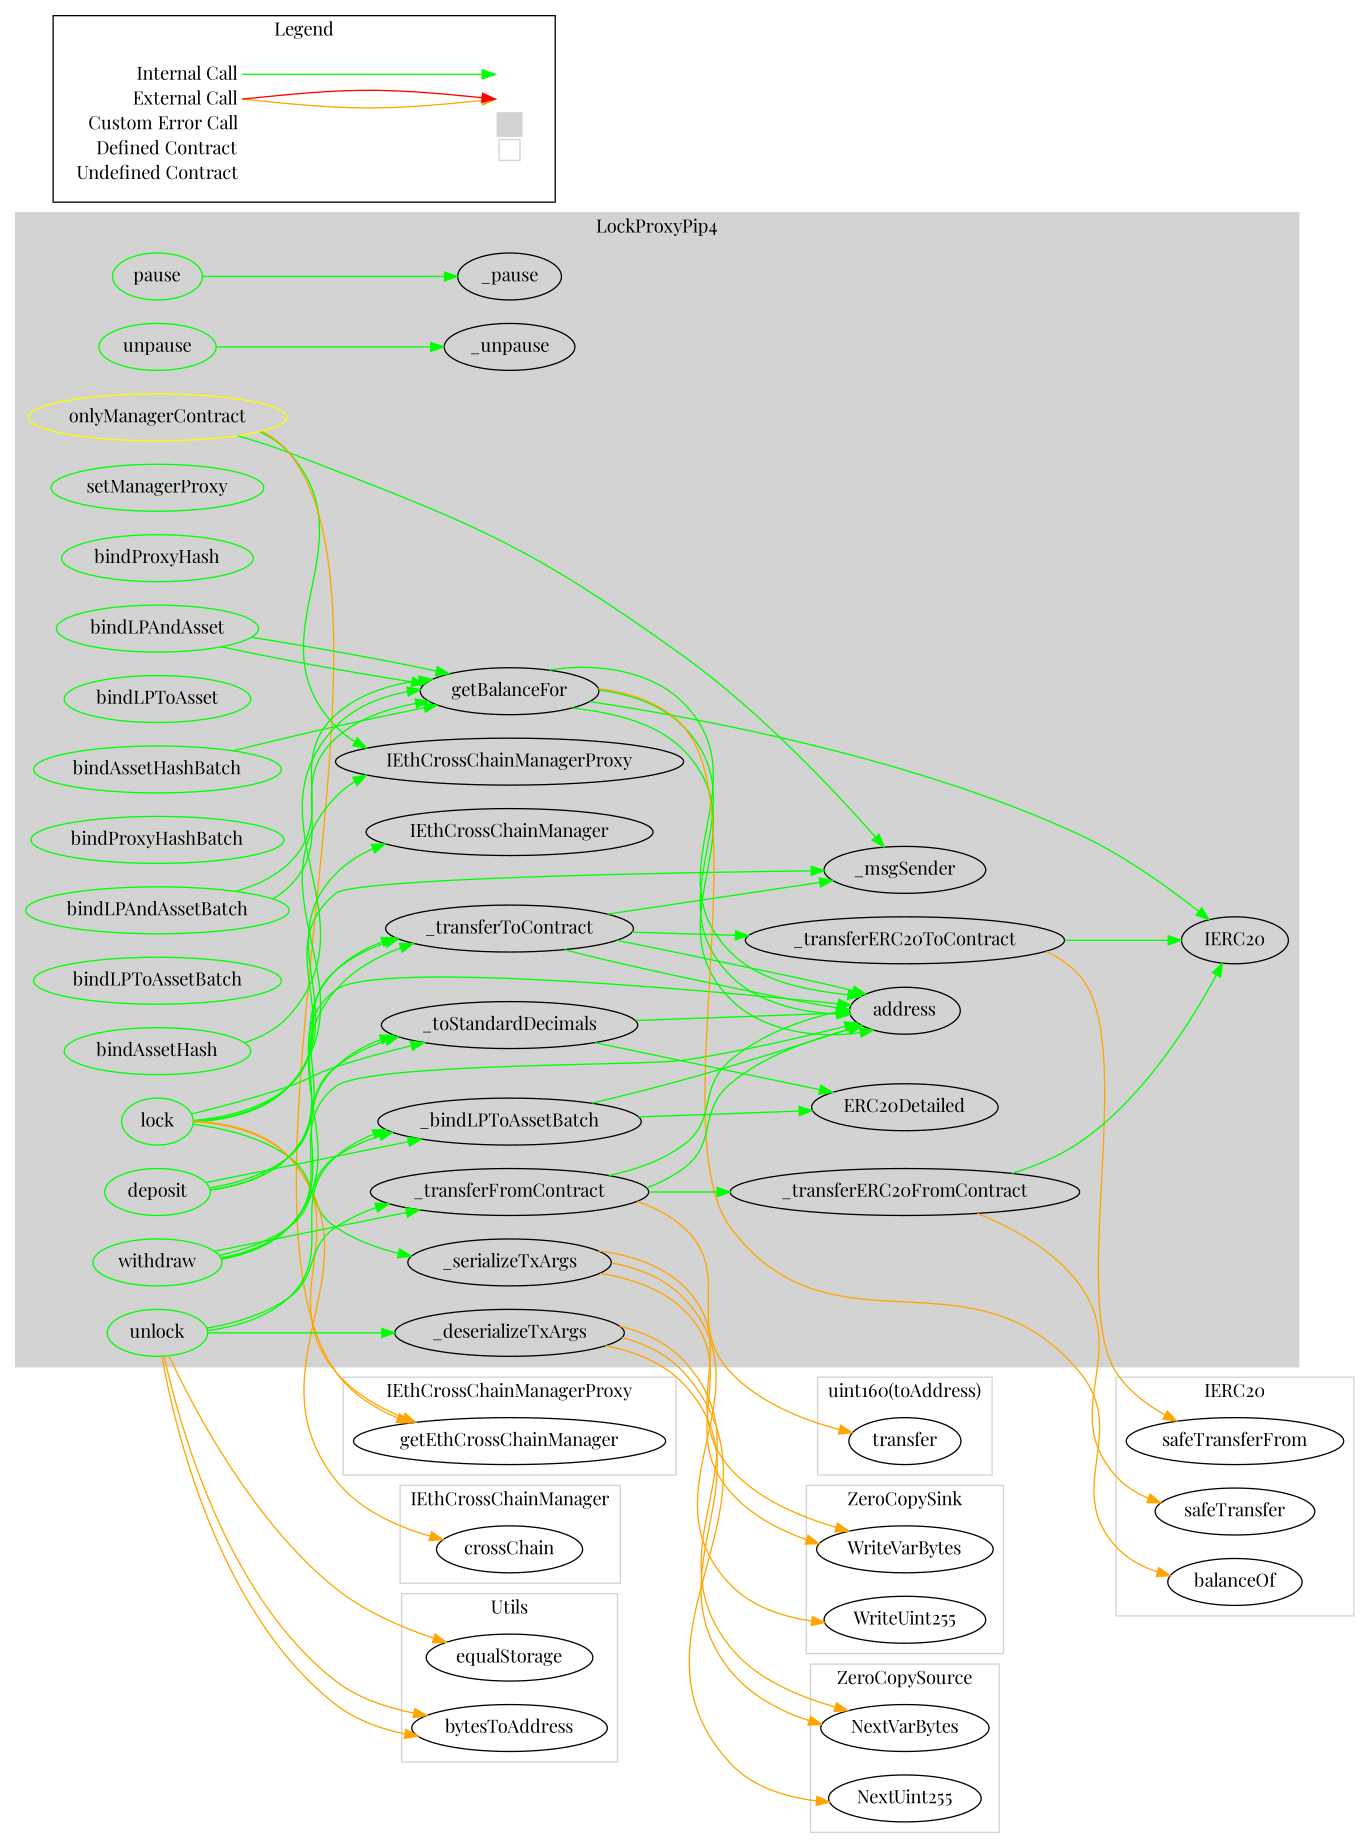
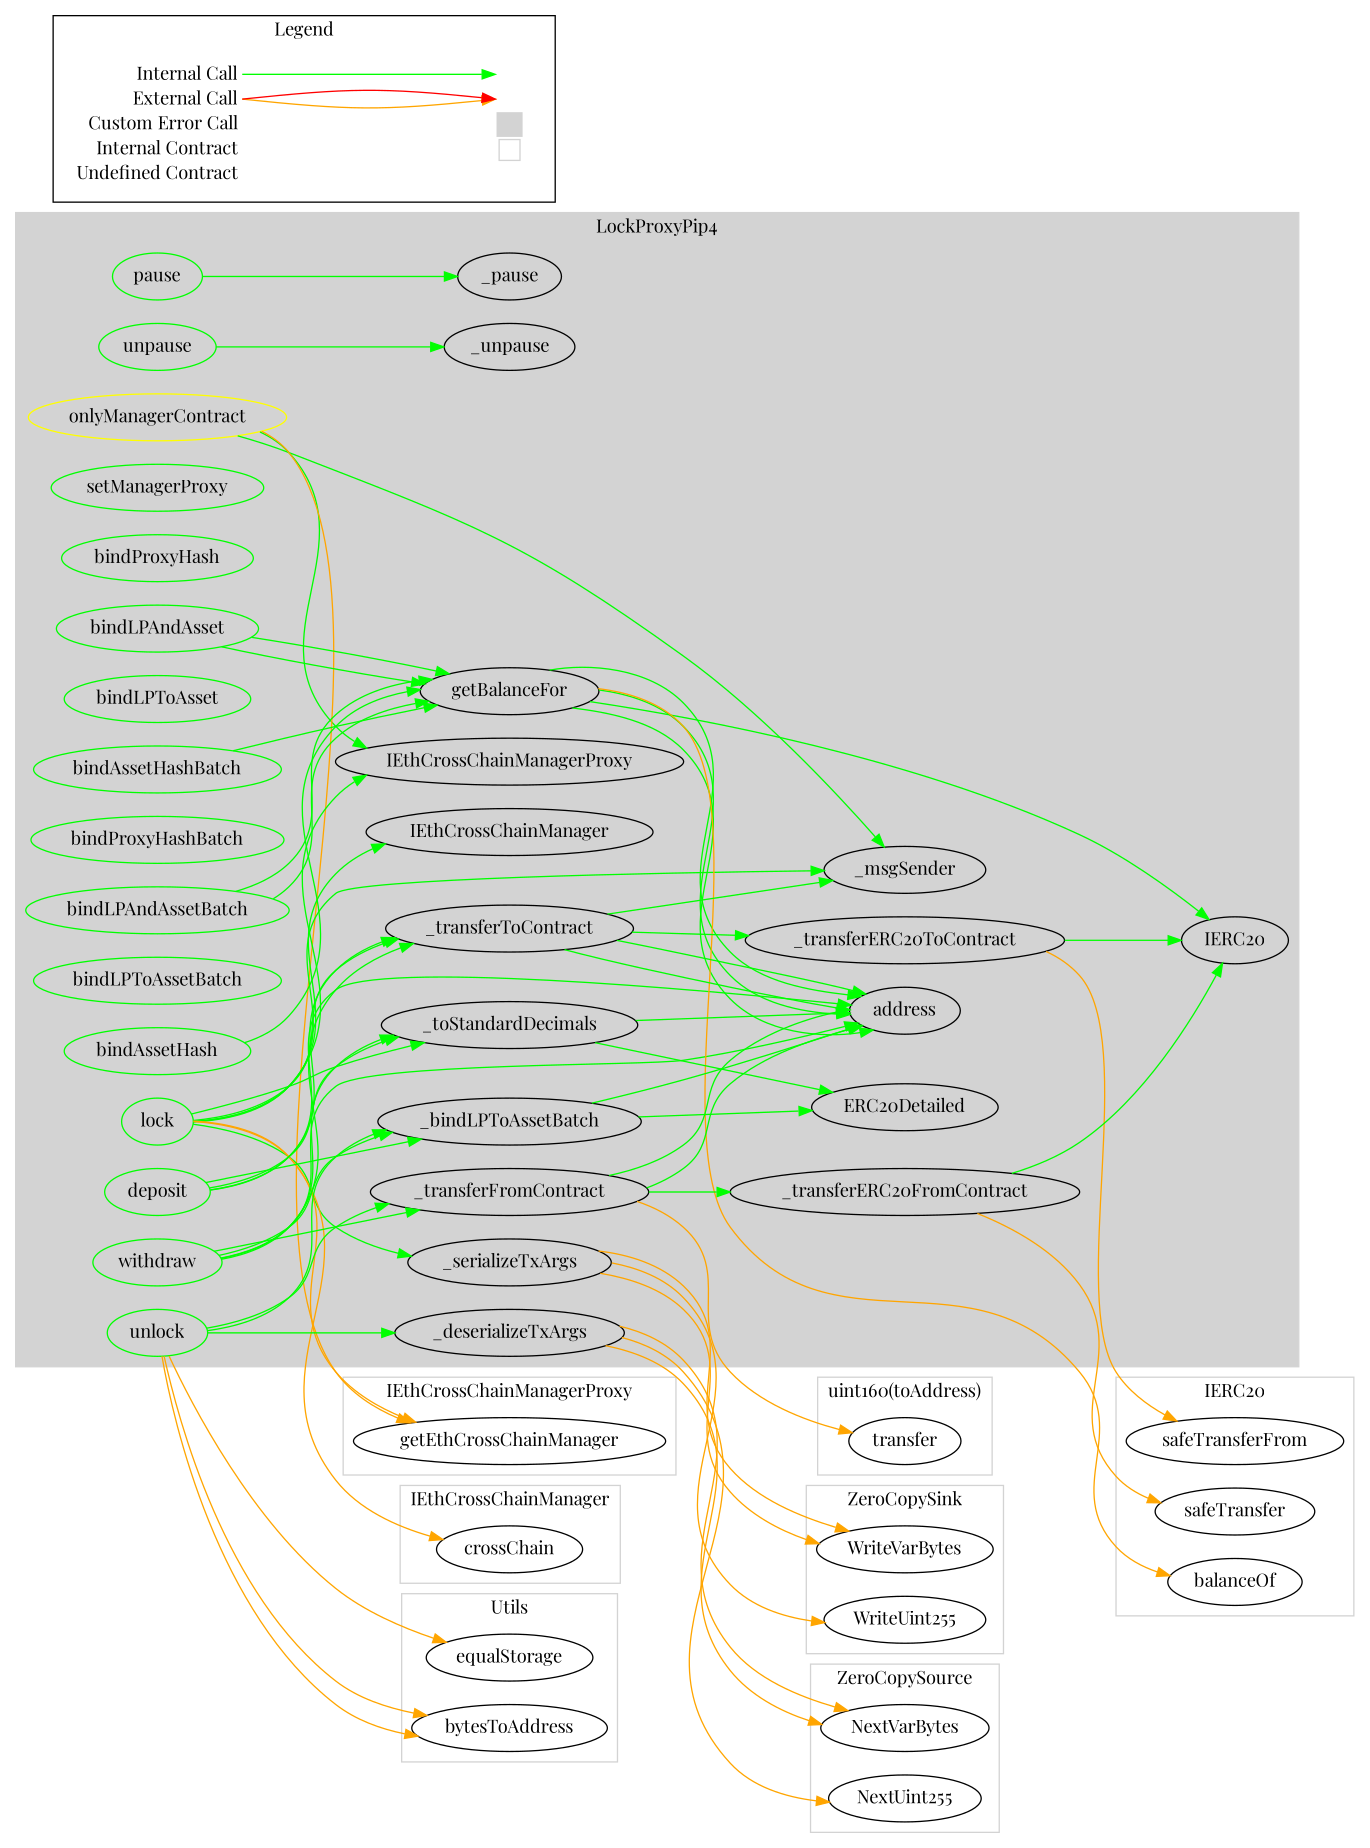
node "Internal Call": text "Defined Contract" -> "Internal Contract"
